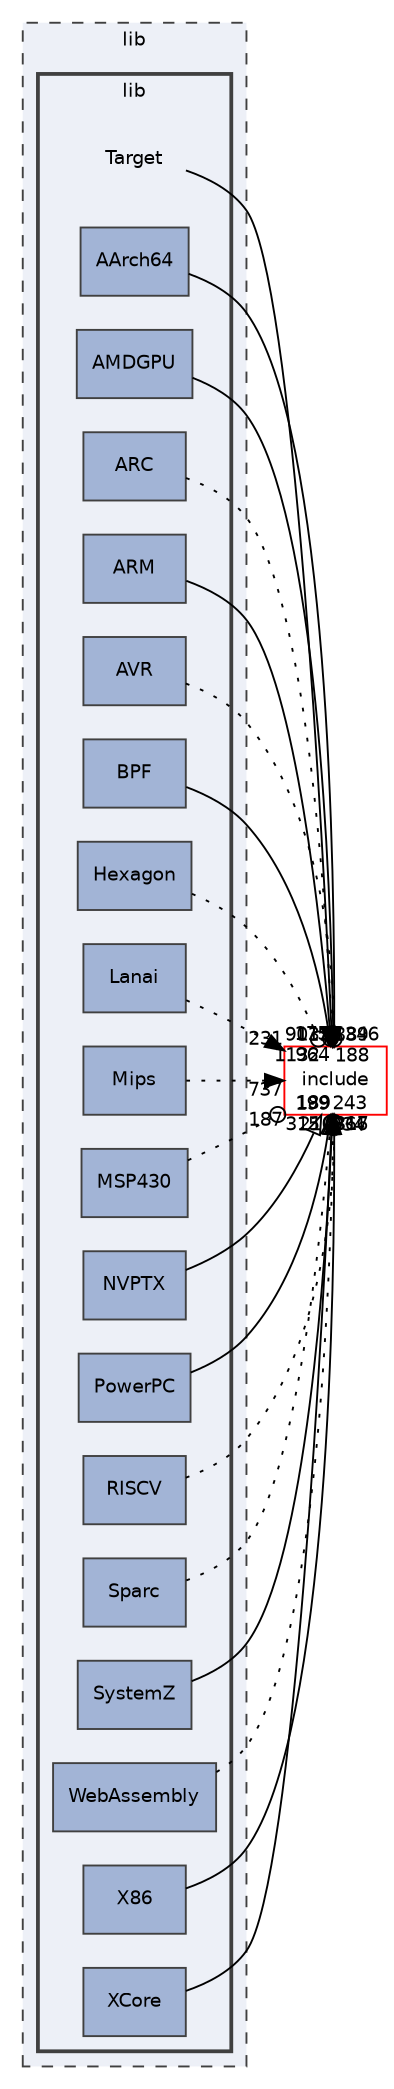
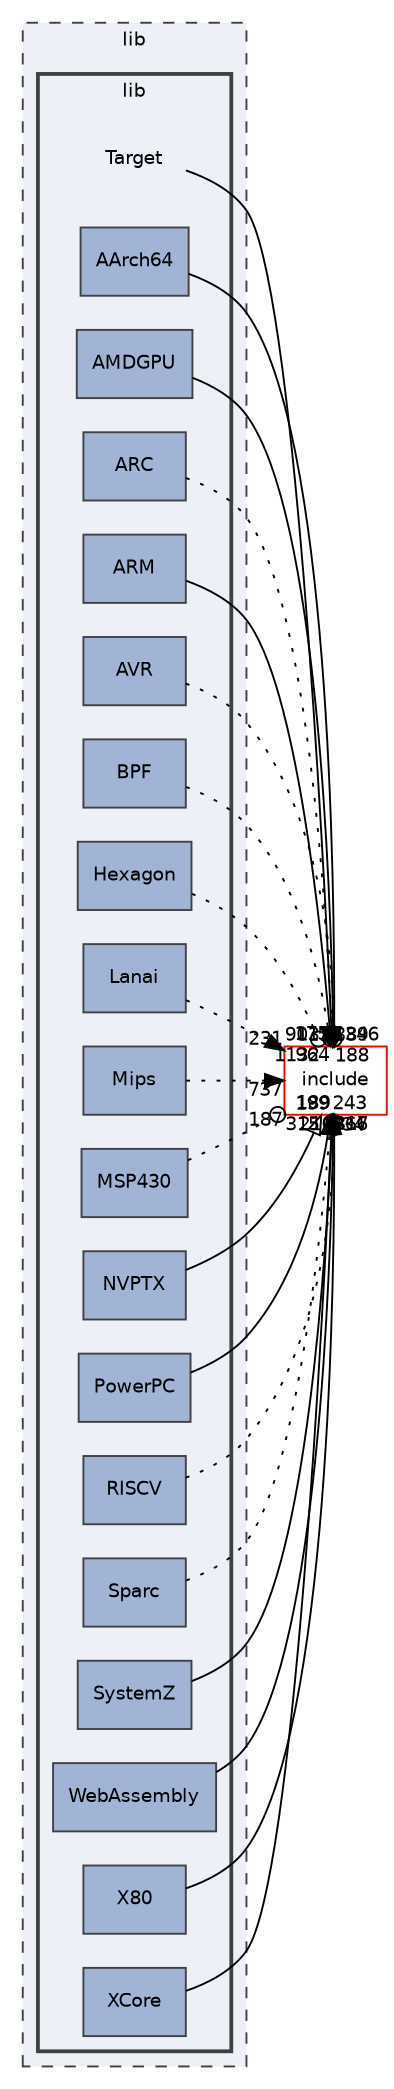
edge "BPF" -> "include": style solid -> dotted
edge "WebAssembly" -> "include": style dotted -> solid
node "X86": label "X86" -> "X80"
